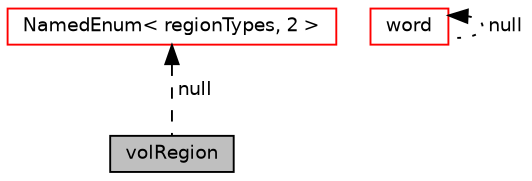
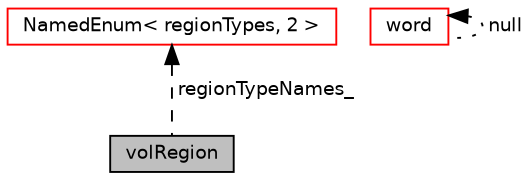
edge "volRegion" -> "NamedEnum< regionTypes, 2 >": label " null" -> " regionTypeNames_"
